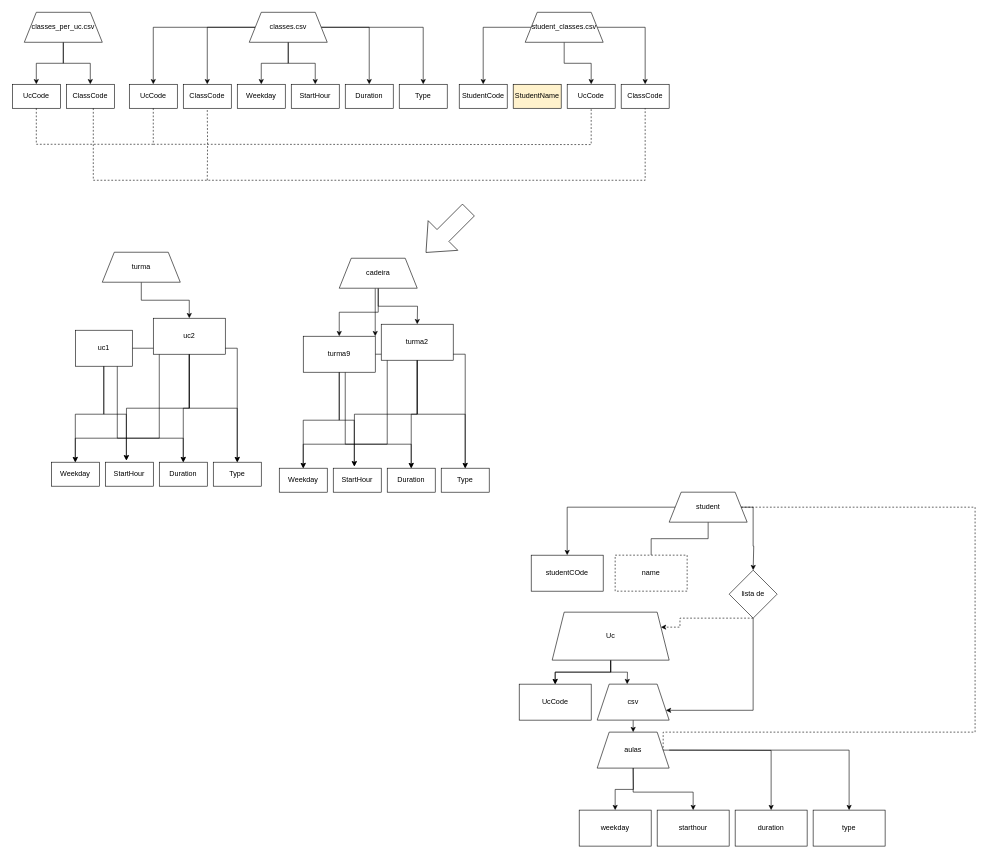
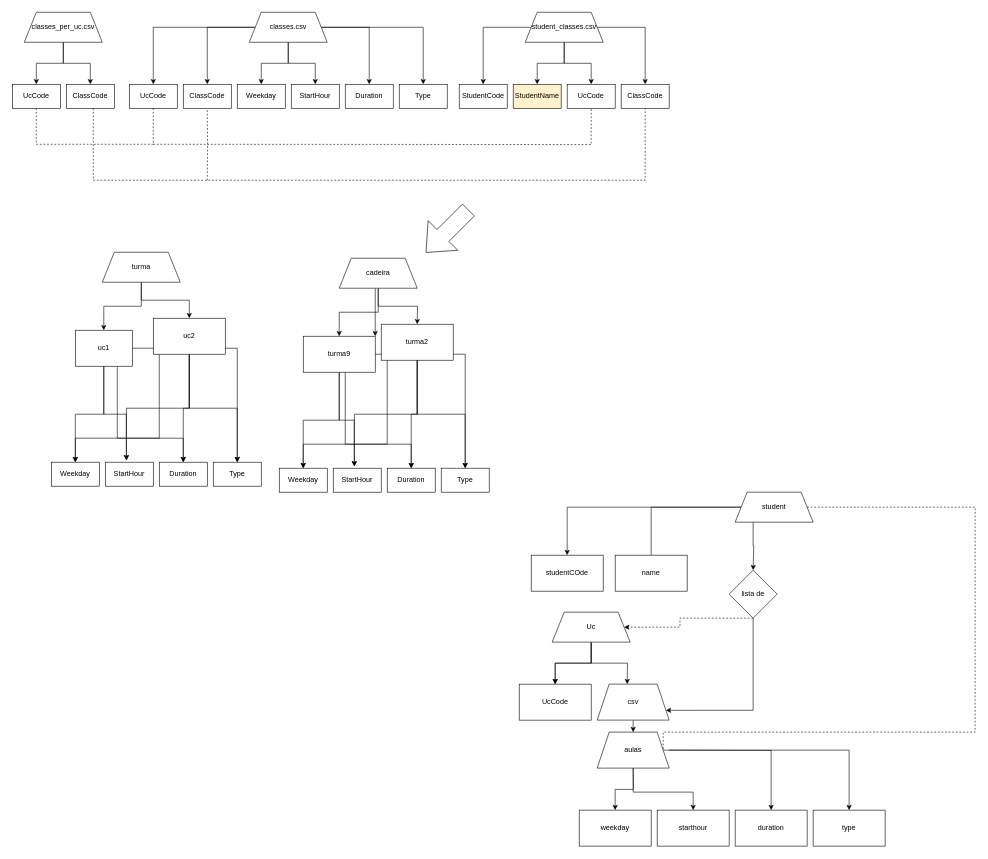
edge "student_classes.csv" -> "StudentName": added
edge "turma" -> "uc1": added
node "student": moved (708, 507) -> (774, 507)
node "name": style dashed -> solid
node "Uc": size 117x48 -> 78x30
